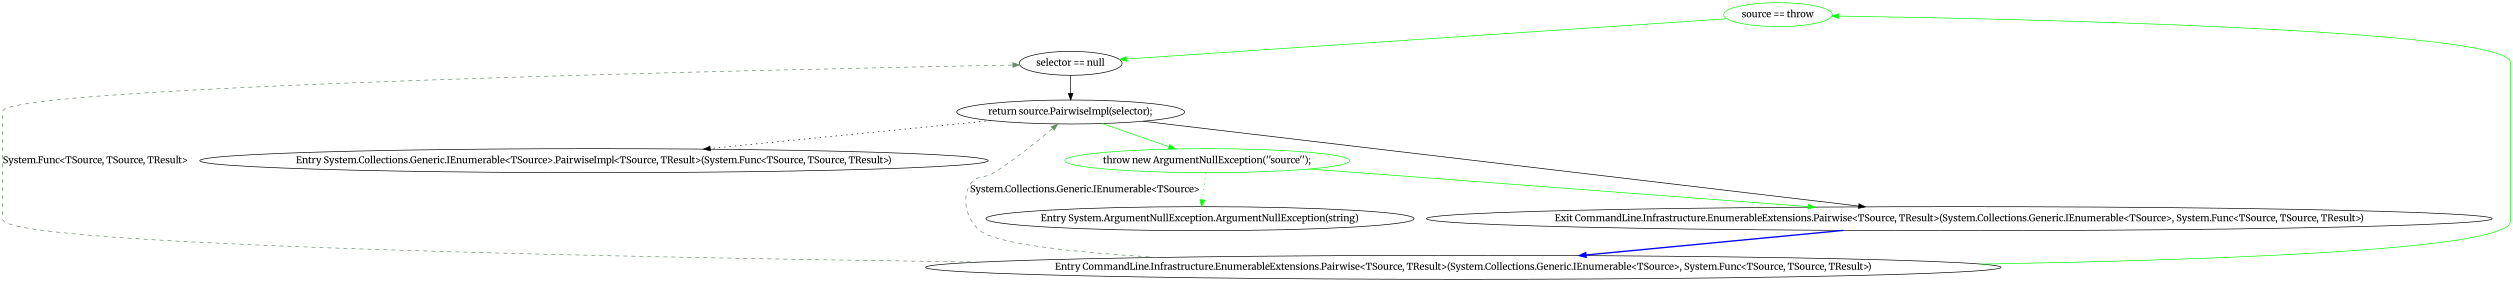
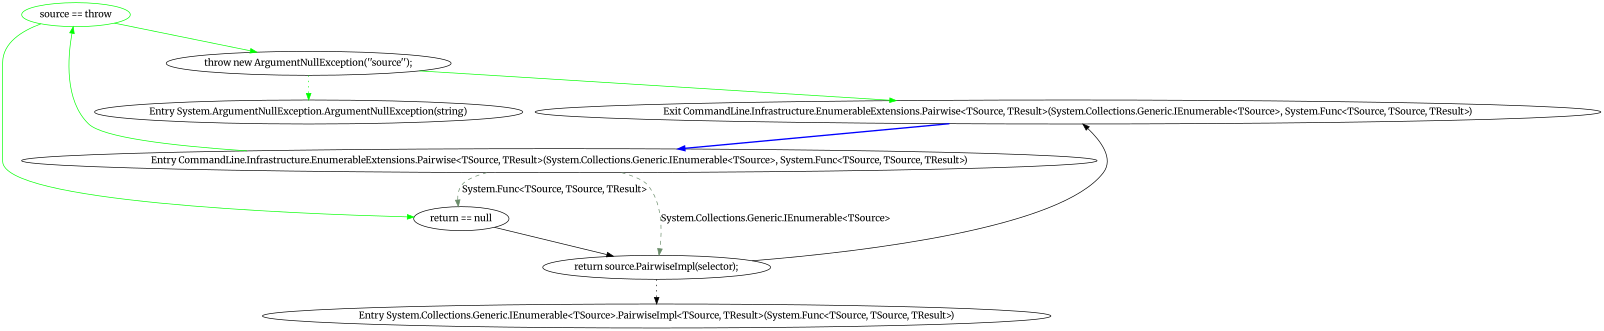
node "selector == null": label "selector == null" -> "return == null"
edge "return source.PairwiseImpl(selector);" -> "throw new ArgumentNullException(''source'');": now "source == throw" -> "throw new ArgumentNullException(''source'');"
node "throw new ArgumentNullException(''source'');": color green -> black
